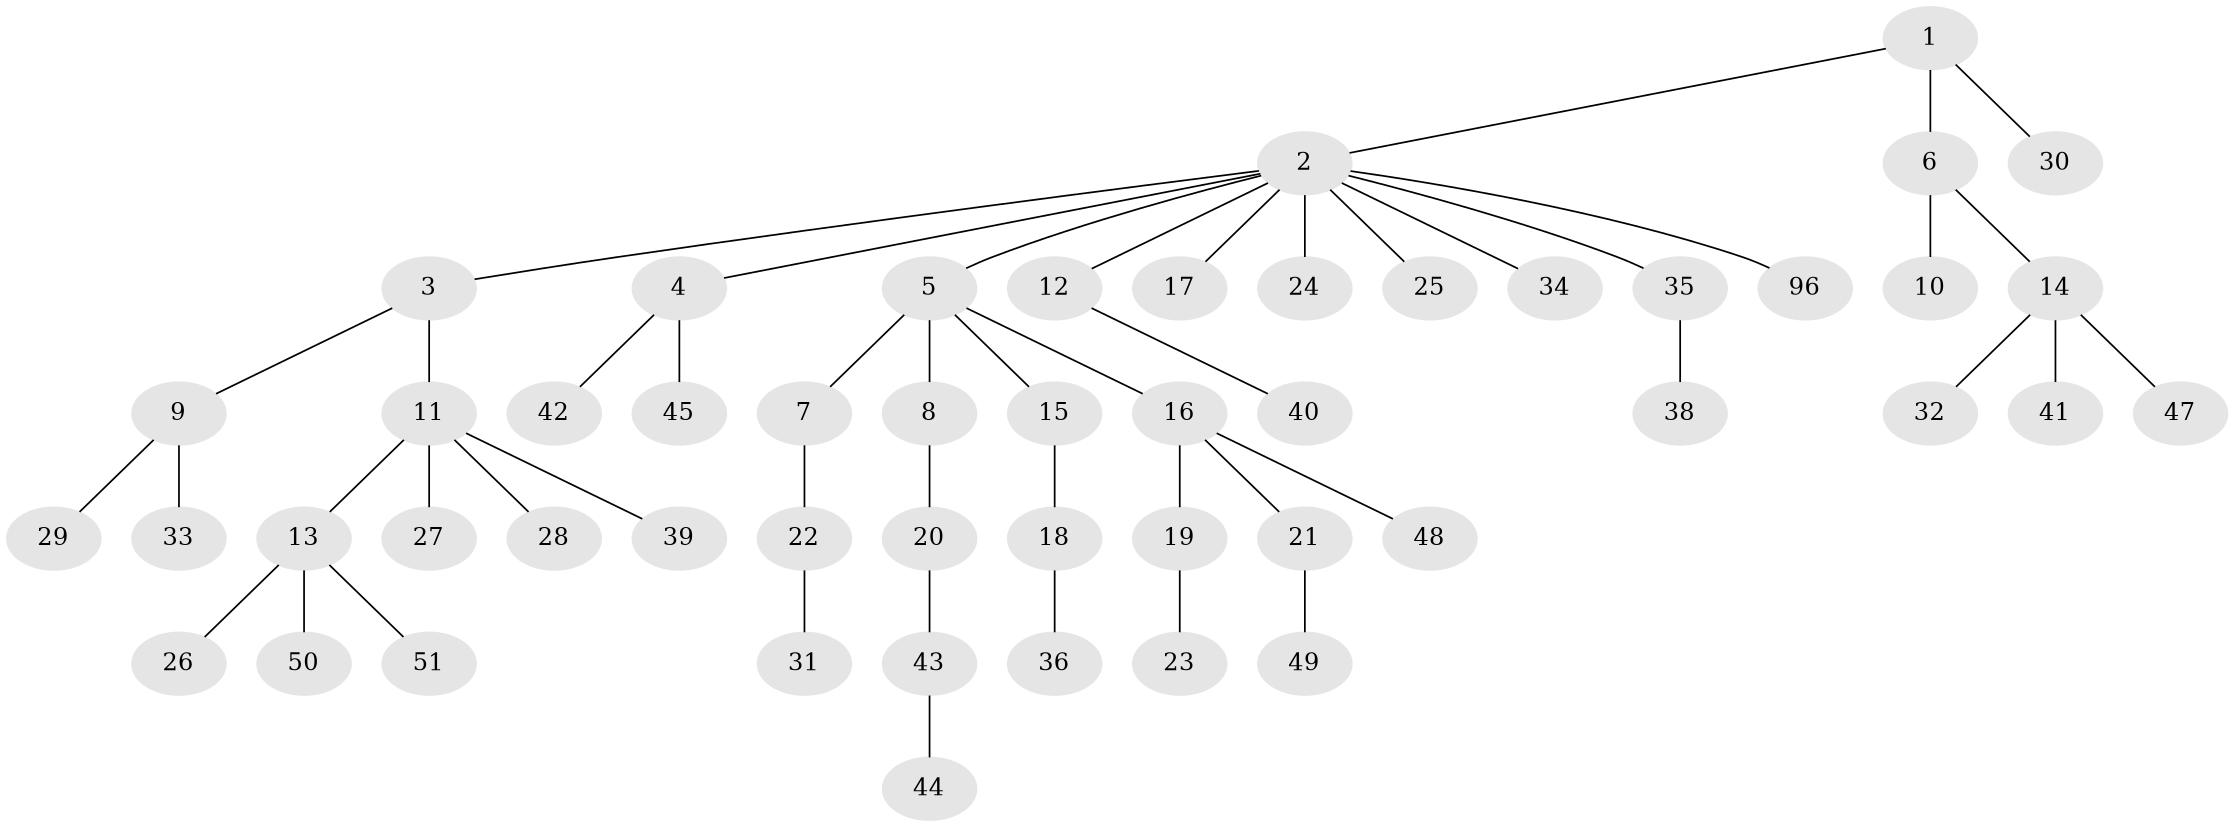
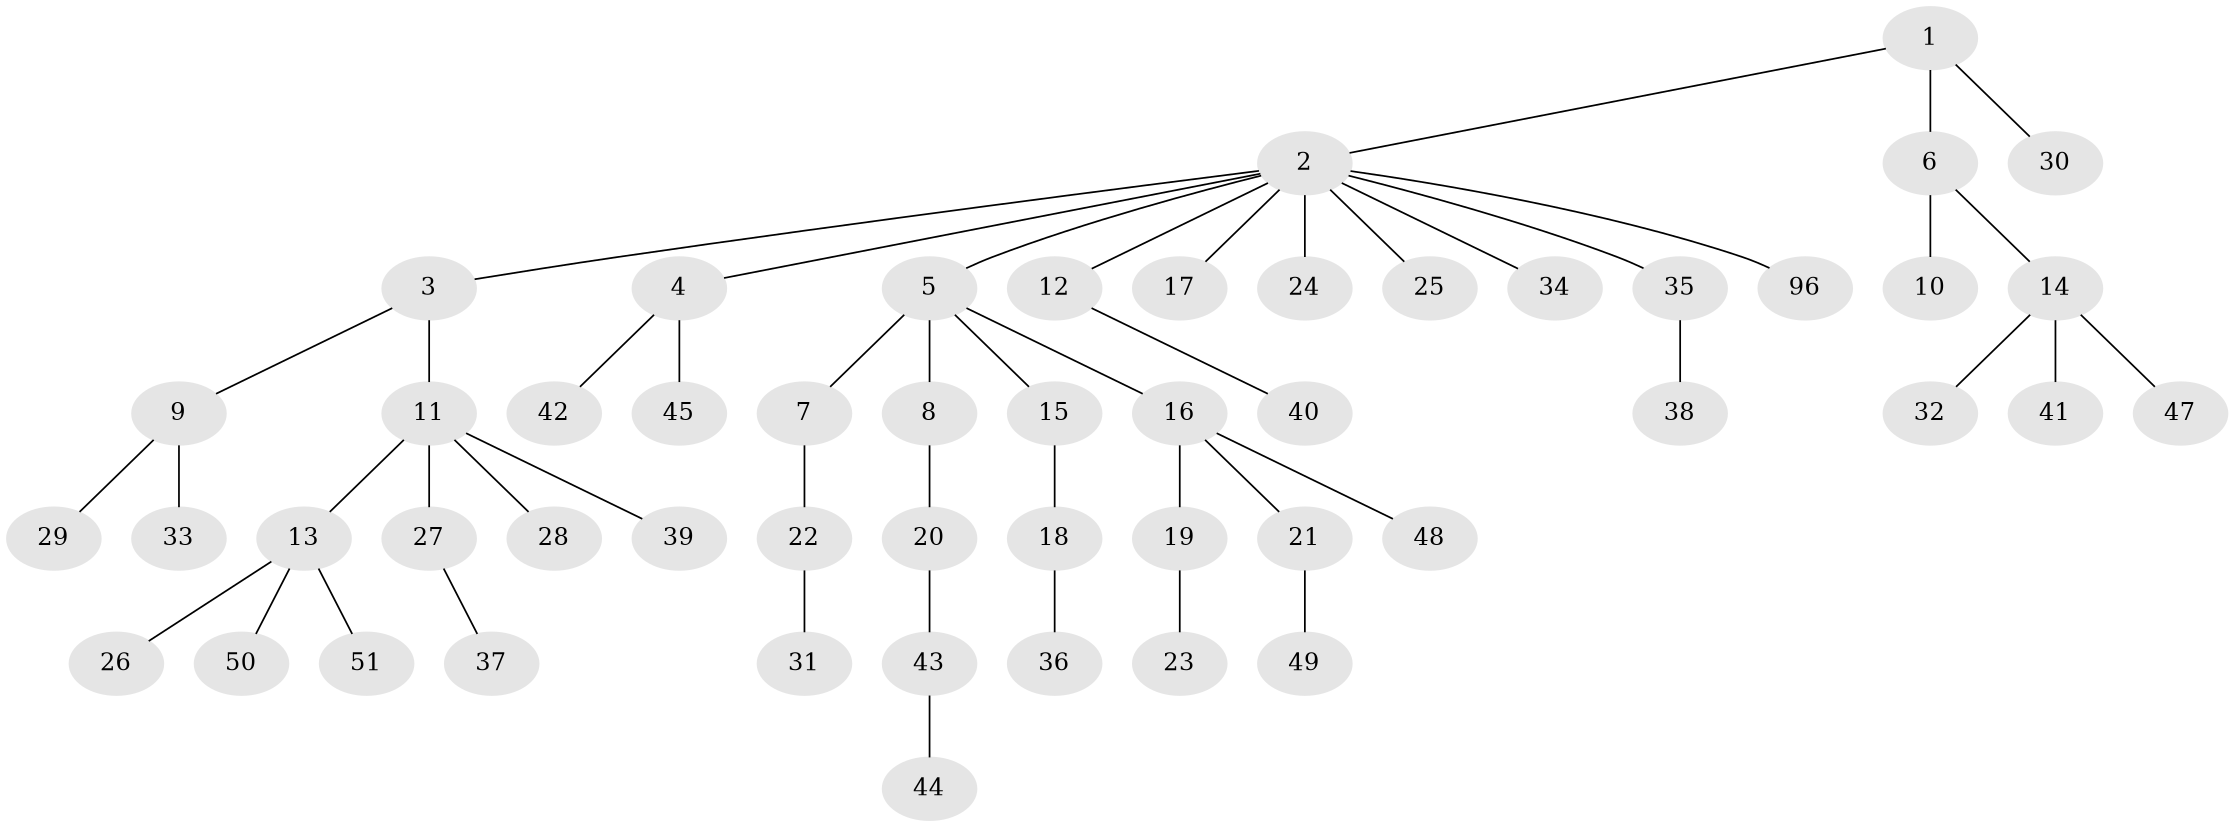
node "37": added
